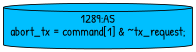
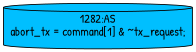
node "1289:AS abort_tx = command[1] & ~tx_request;": label "1289:AS abort_tx = command[1] & ~tx_request;" -> "1282:AS abort_tx = command[1] & ~tx_request;"
